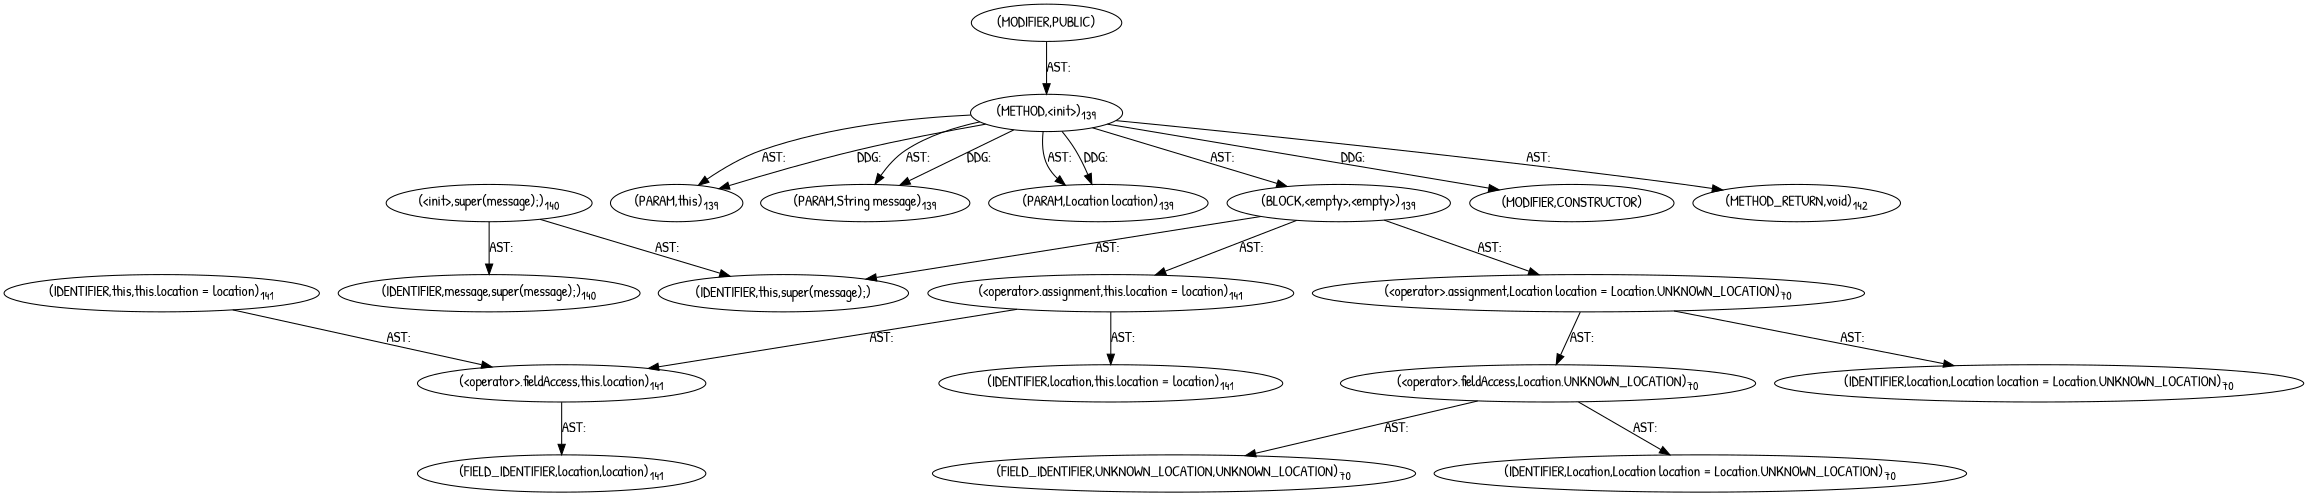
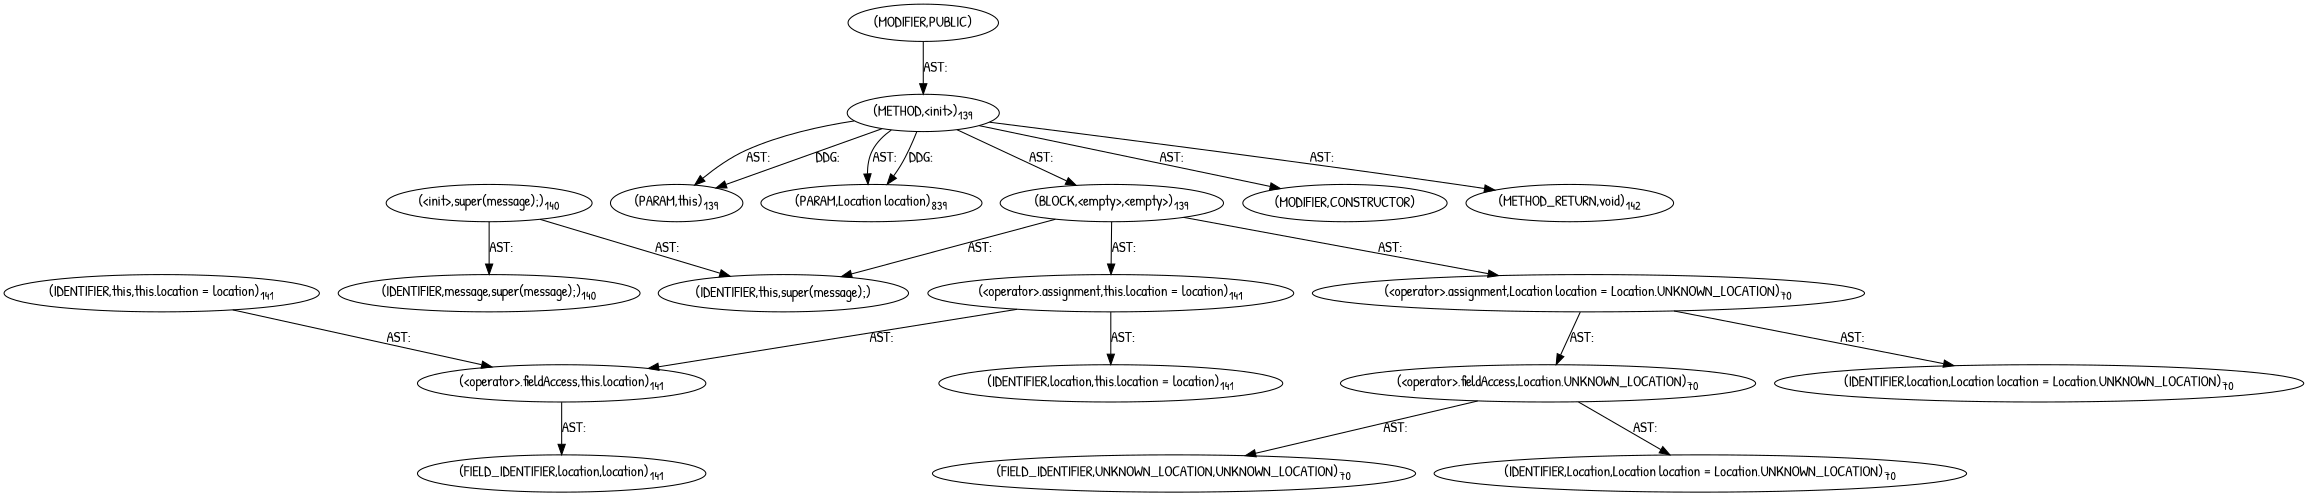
edge "(METHOD,<init>)" -> "(MODIFIER,CONSTRUCTOR)": label "DDG: " -> "AST: "
node "(PARAM,Location location)": text "139" -> "839"
node "(PARAM,String message)": removed
